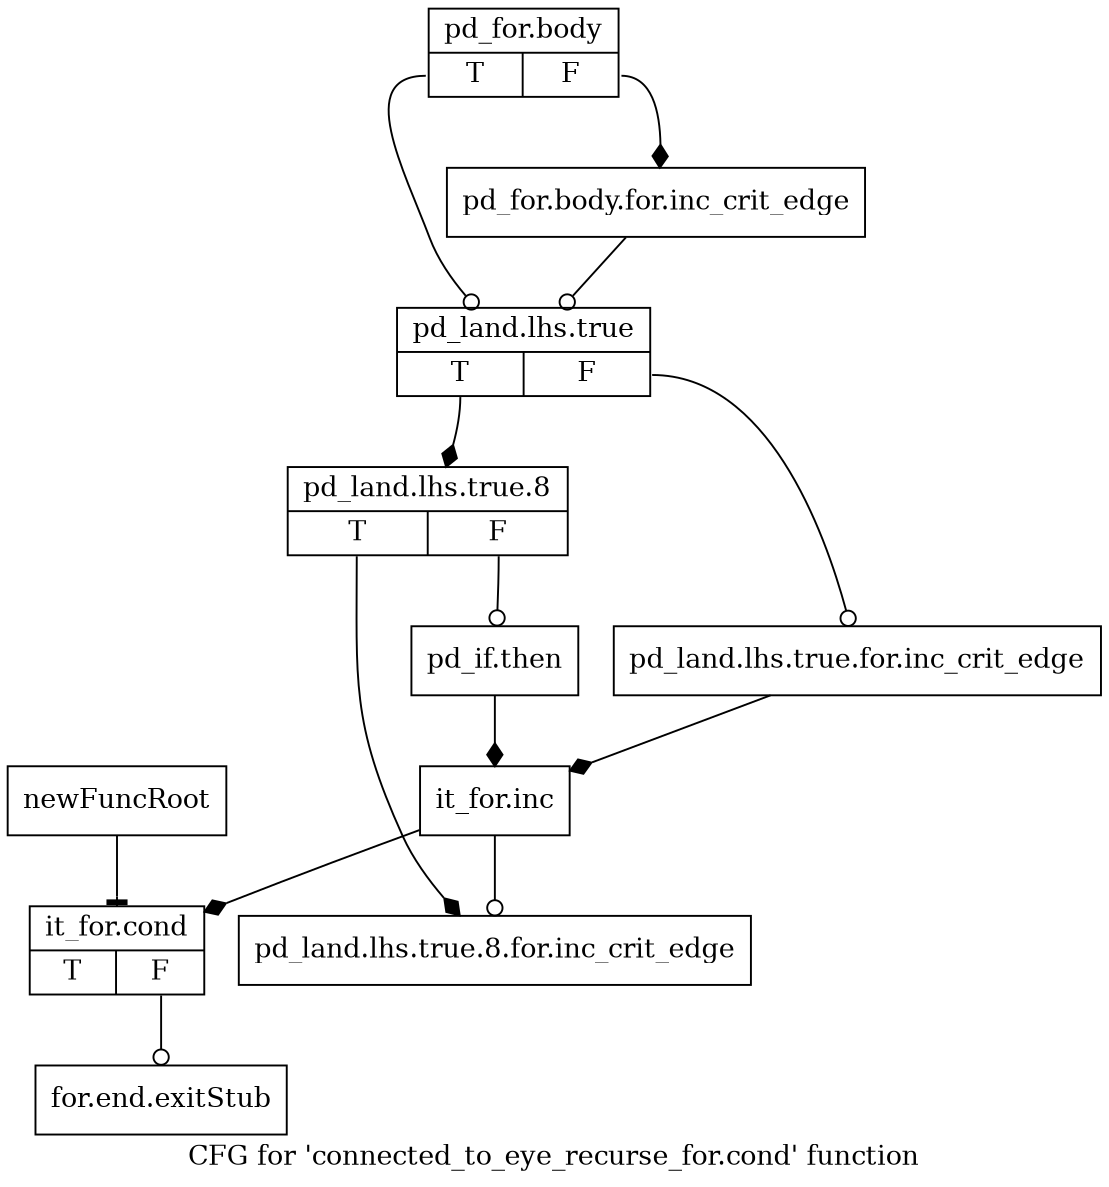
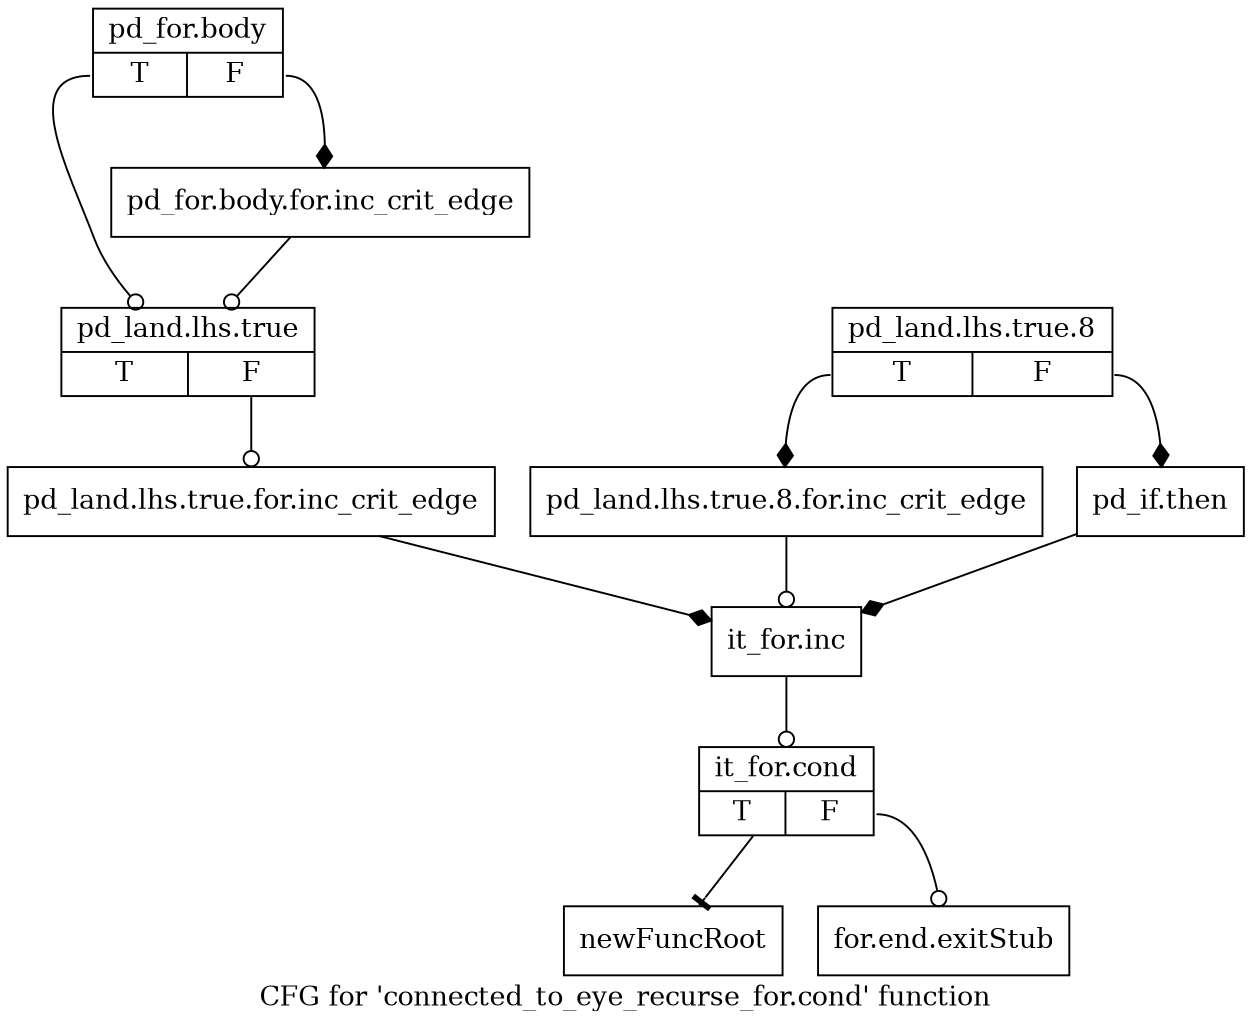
edge "pd_land.lhs.true" -> "pd_land.lhs.true.8": removed
edge "pd_land.lhs.true.8" -> "pd_if.then": arrowhead odot -> diamond
edge "newFuncRoot" -> "it_for.cond": reversed
edge "it_for.inc" -> "it_for.cond": arrowhead diamond -> odot
edge "it_for.inc" -> "pd_land.lhs.true.8.for.inc_crit_edge": reversed
